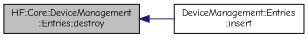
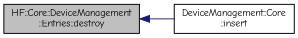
node "DeviceManagement::Entries ::insert": label "DeviceManagement::Entries ::insert" -> "DeviceManagement::Core ::insert"
